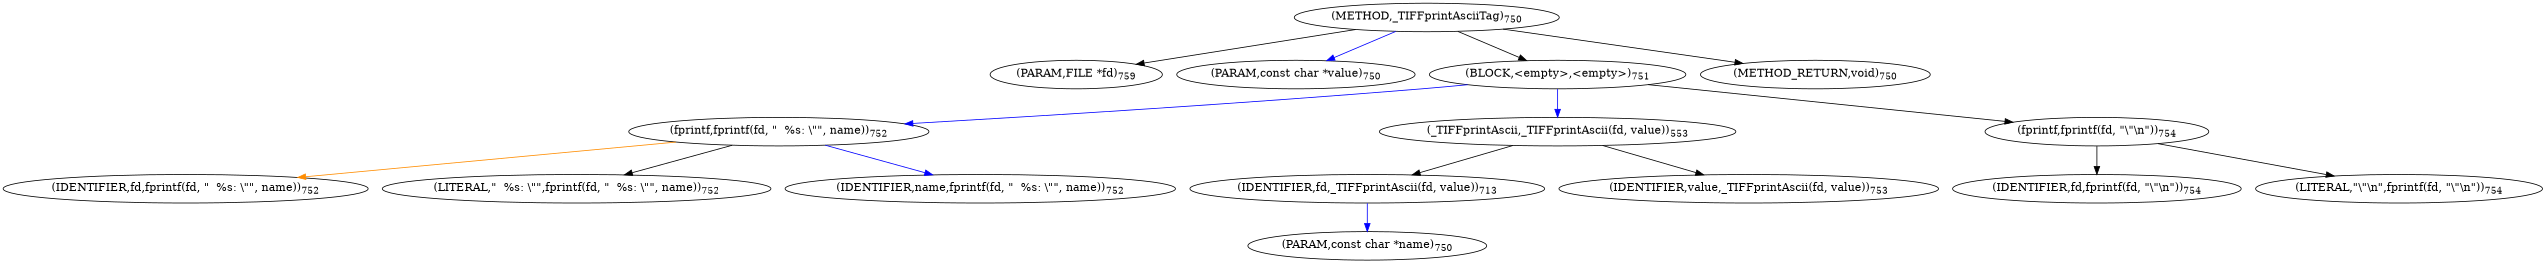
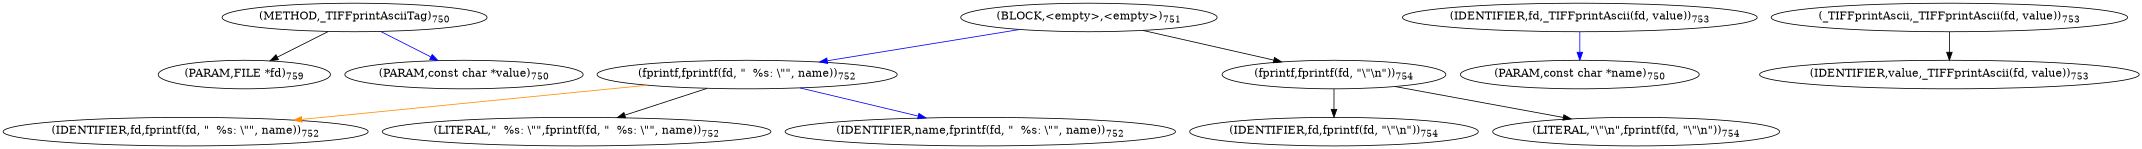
edge "(METHOD,_TIFFprintAsciiTag)" -> "(BLOCK,<empty>,<empty>)": removed
node "(METHOD_RETURN,void)": removed
edge "(BLOCK,<empty>,<empty>)" -> "(_TIFFprintAscii,_TIFFprintAscii(fd, value))": removed
node "(_TIFFprintAscii,_TIFFprintAscii(fd, value))": text "553" -> "753"
edge "(_TIFFprintAscii,_TIFFprintAscii(fd, value))" -> "(IDENTIFIER,fd,_TIFFprintAscii(fd, value))": removed
node "(IDENTIFIER,fd,_TIFFprintAscii(fd, value))": text "713" -> "753"
